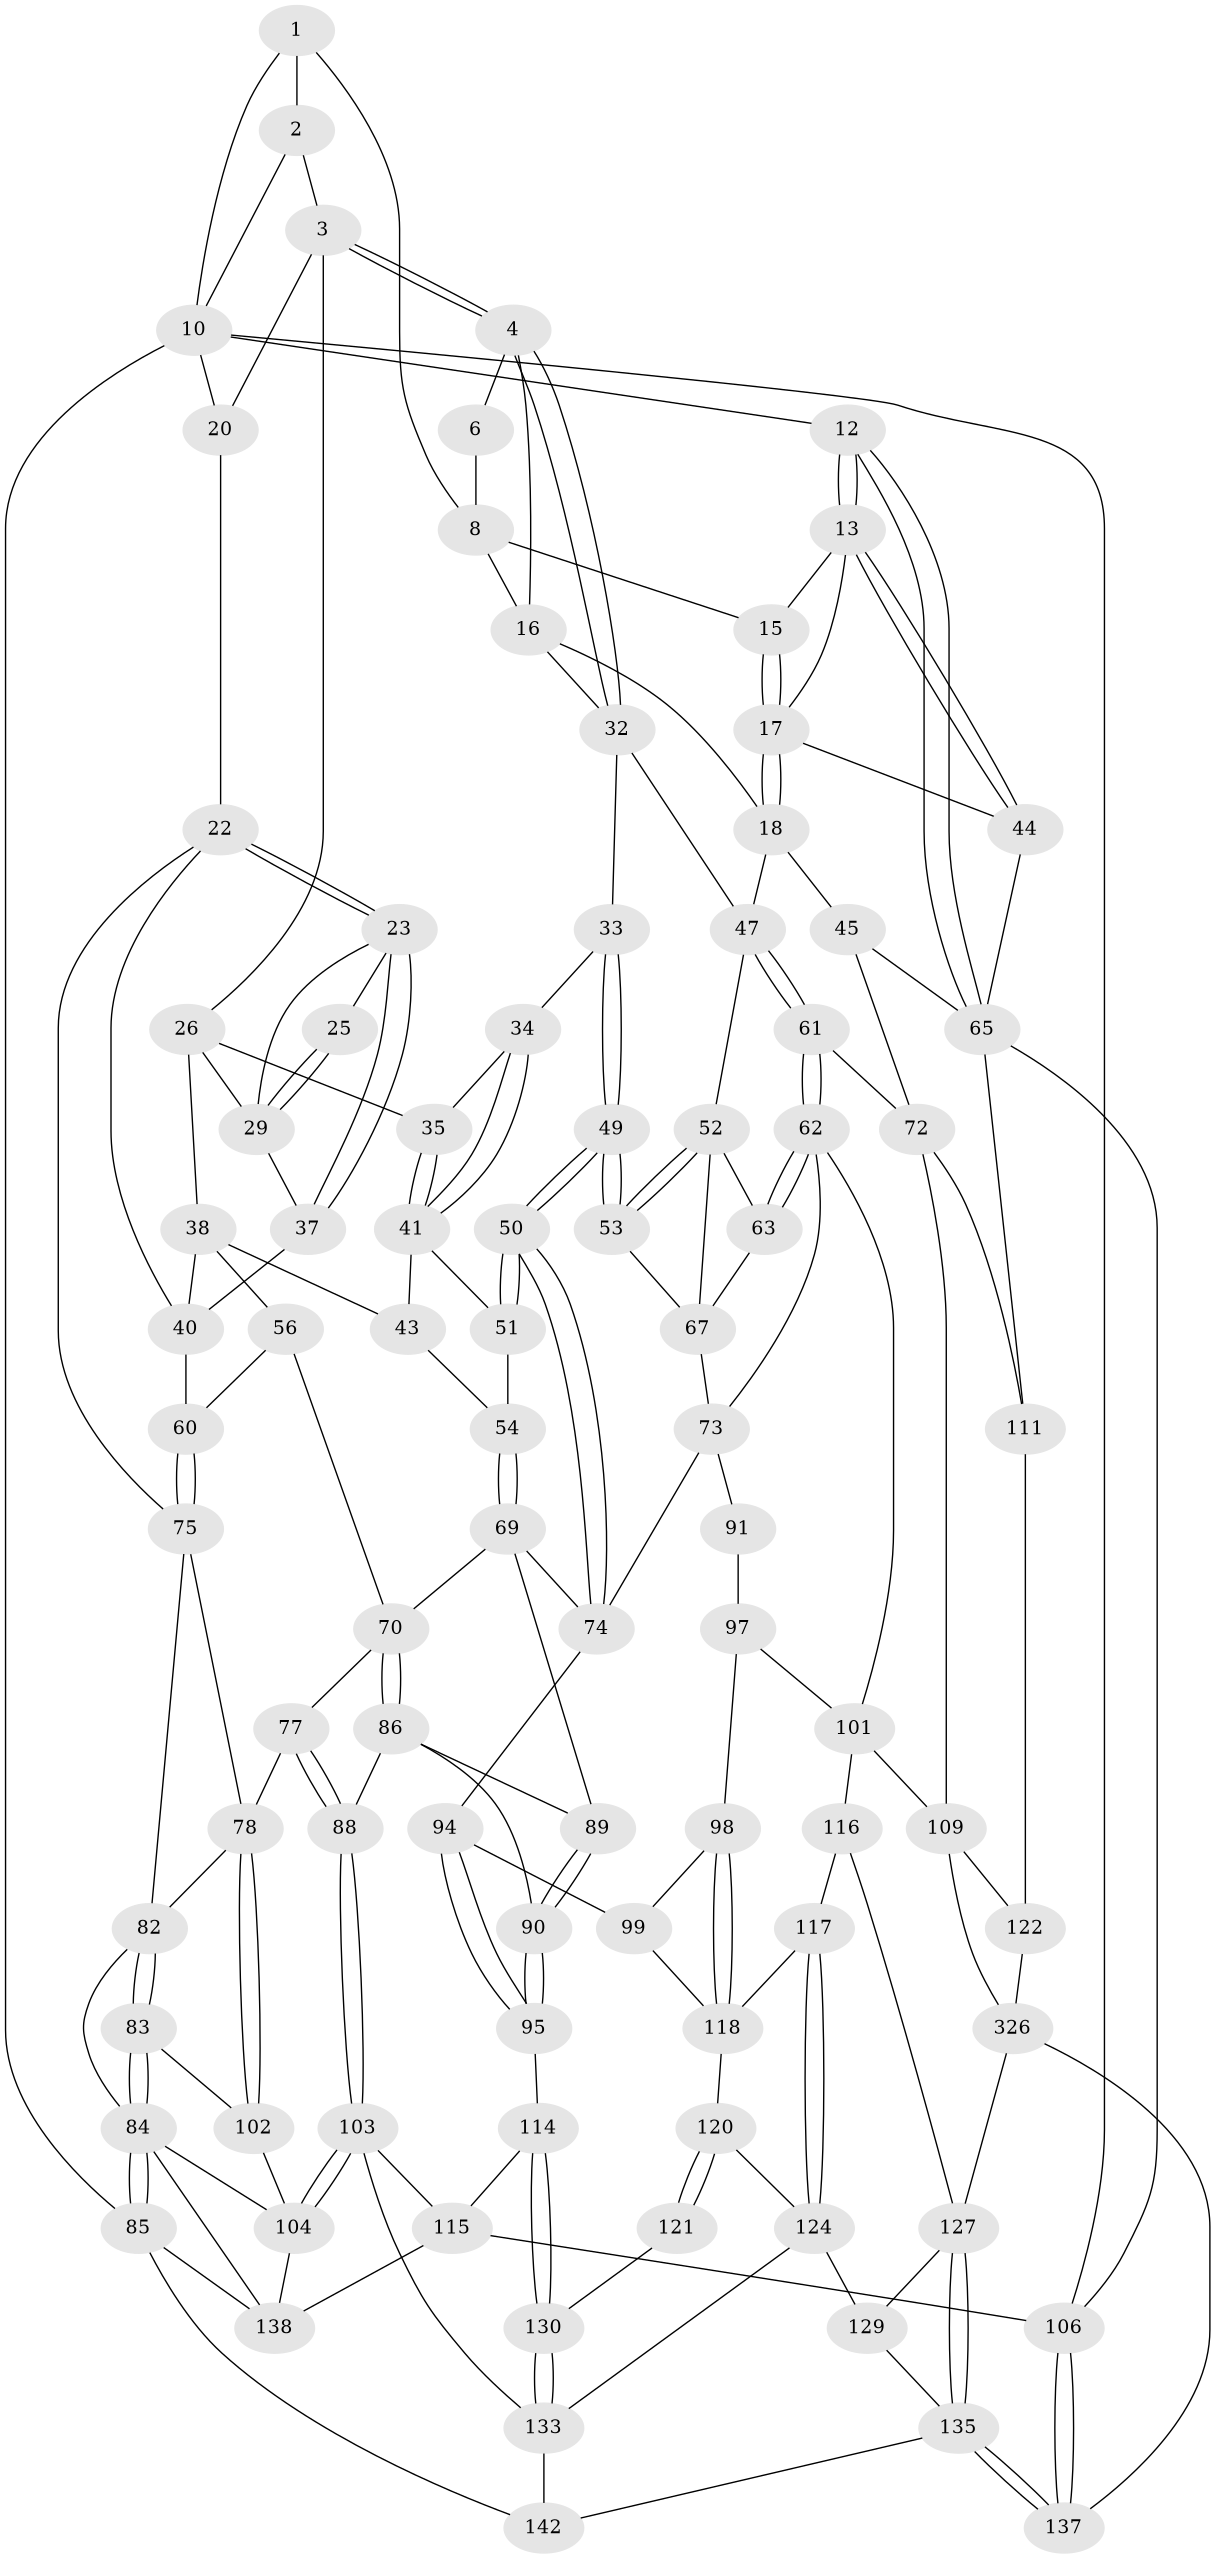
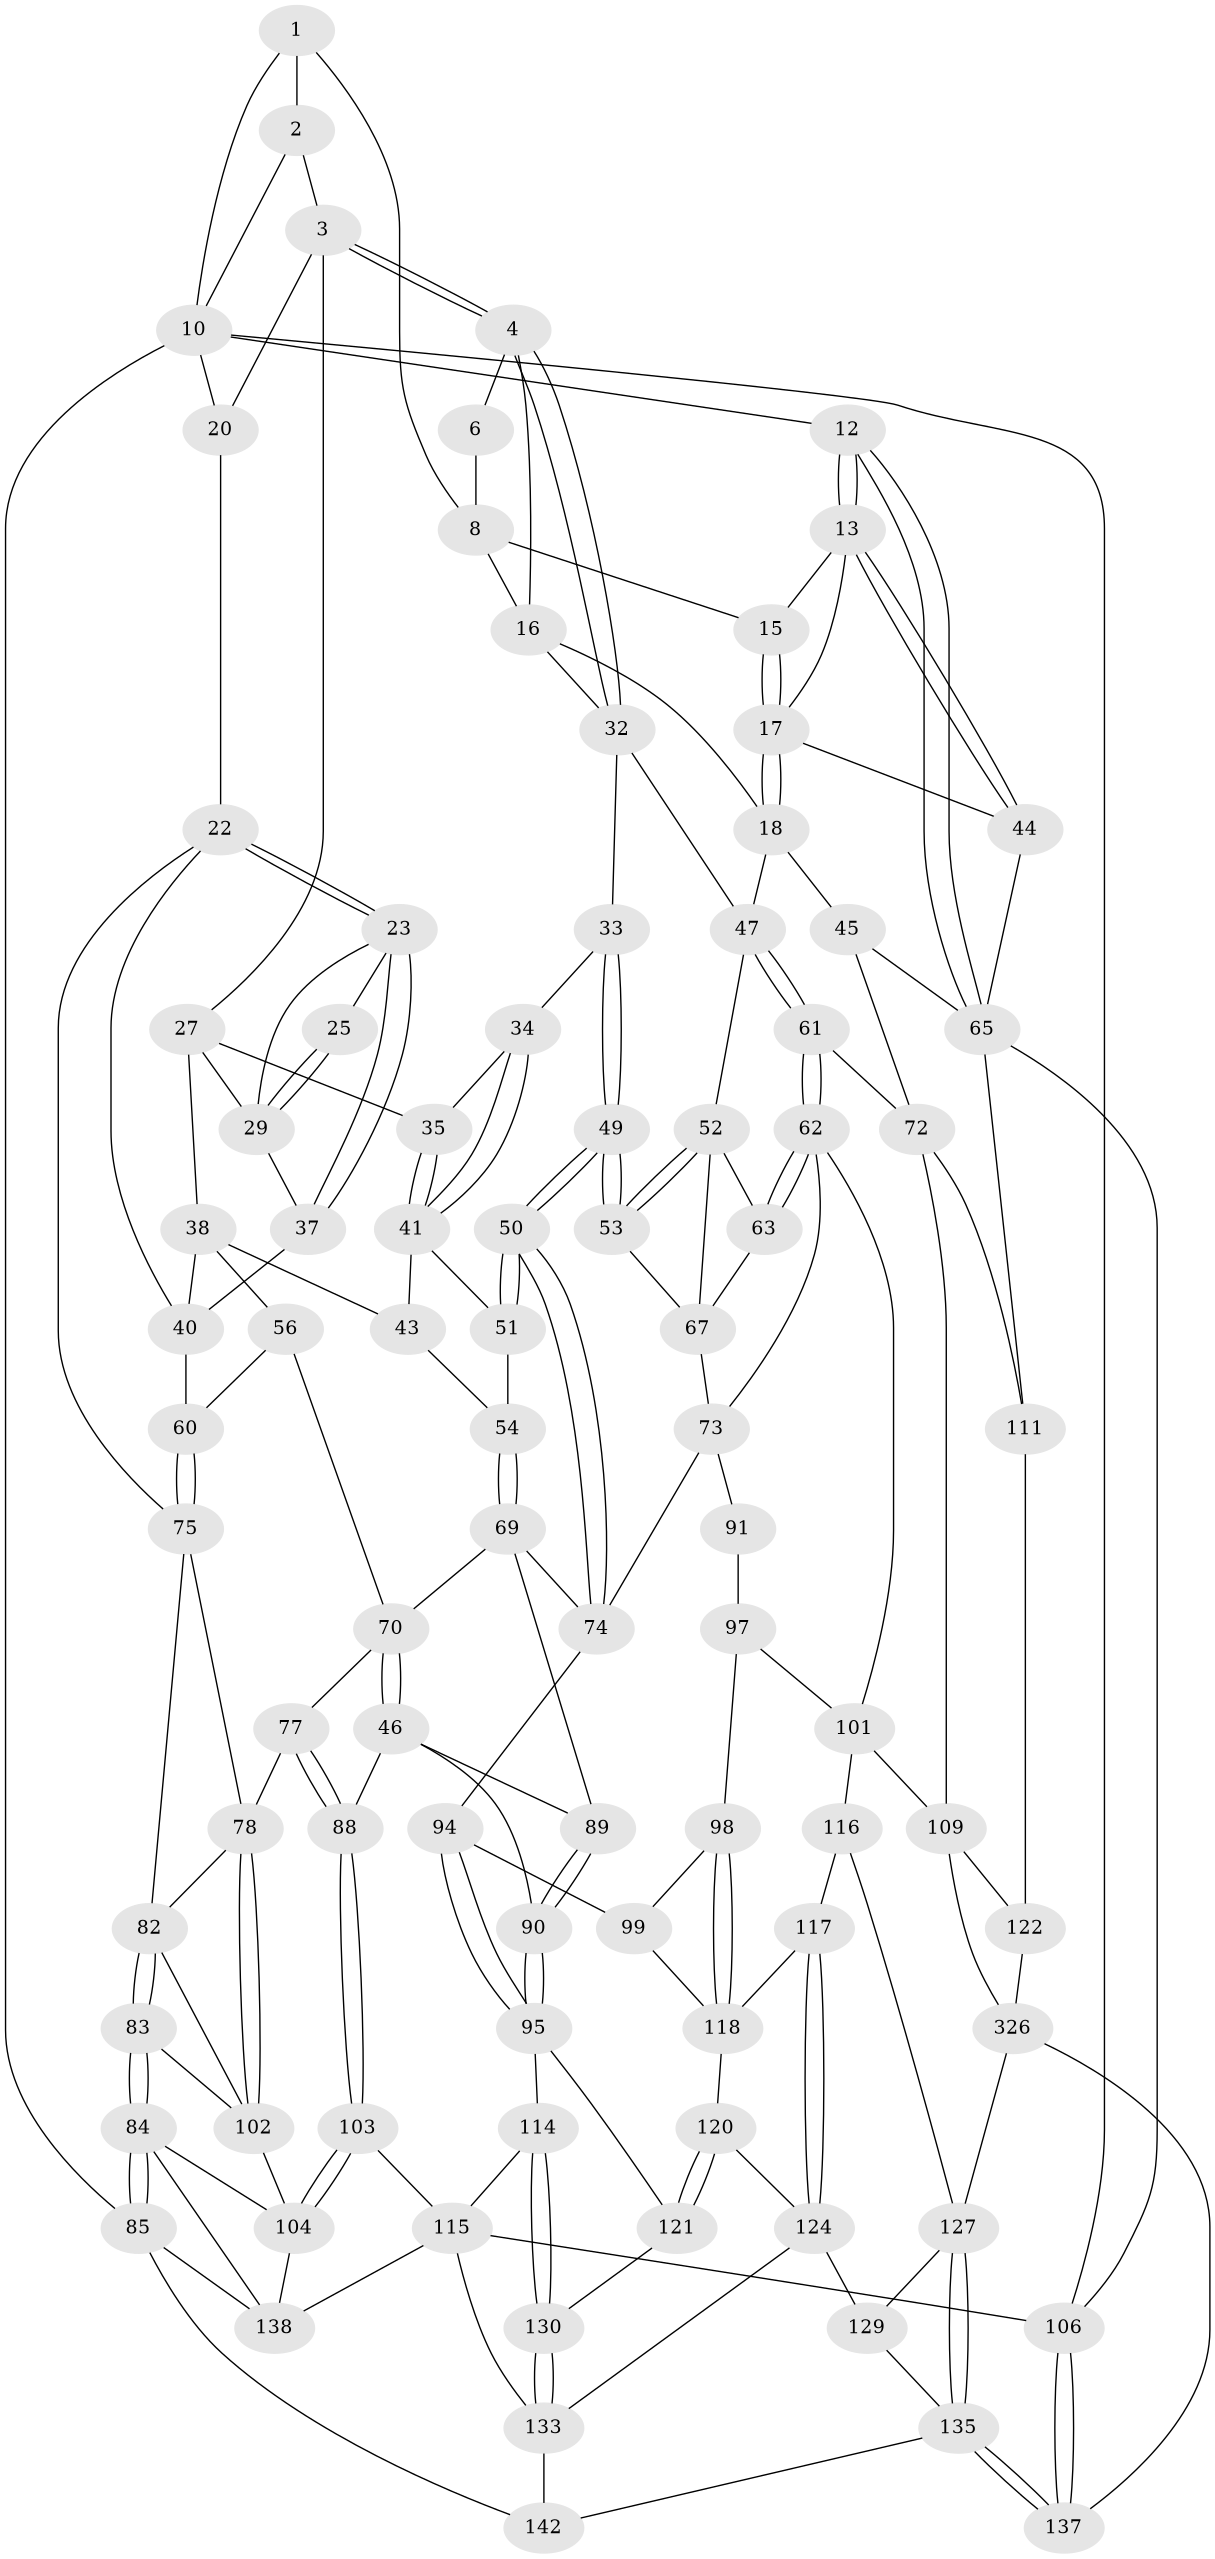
node "26": label "26" -> "27"
node "86": label "86" -> "46"
edge "82" -- "84": now "82" -- "102"
edge "95" -- "121": added
edge "103" -- "133": now "115" -- "133"
